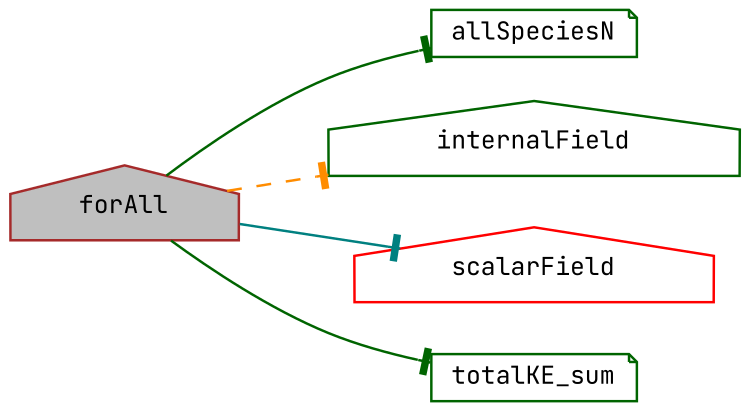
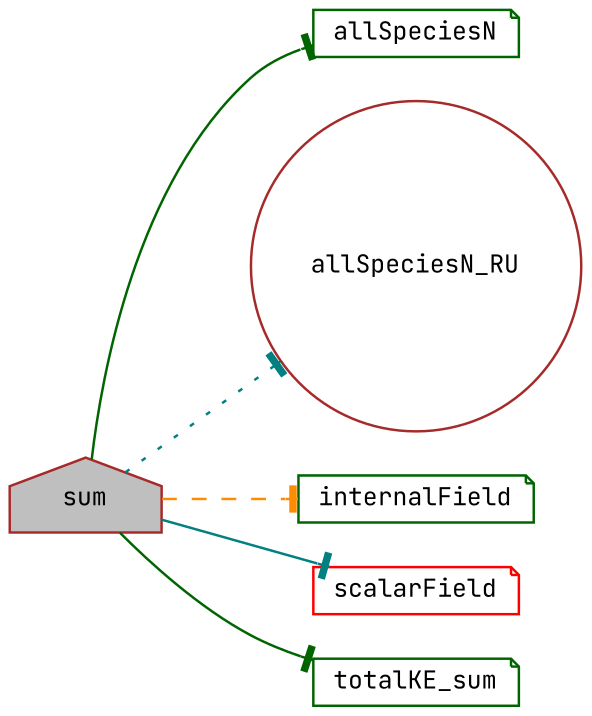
node "internalField": shape house -> note
node "forAll": label "forAll" -> "sum"
node "allSpeciesN_RU": added
node "scalarField": shape house -> note
